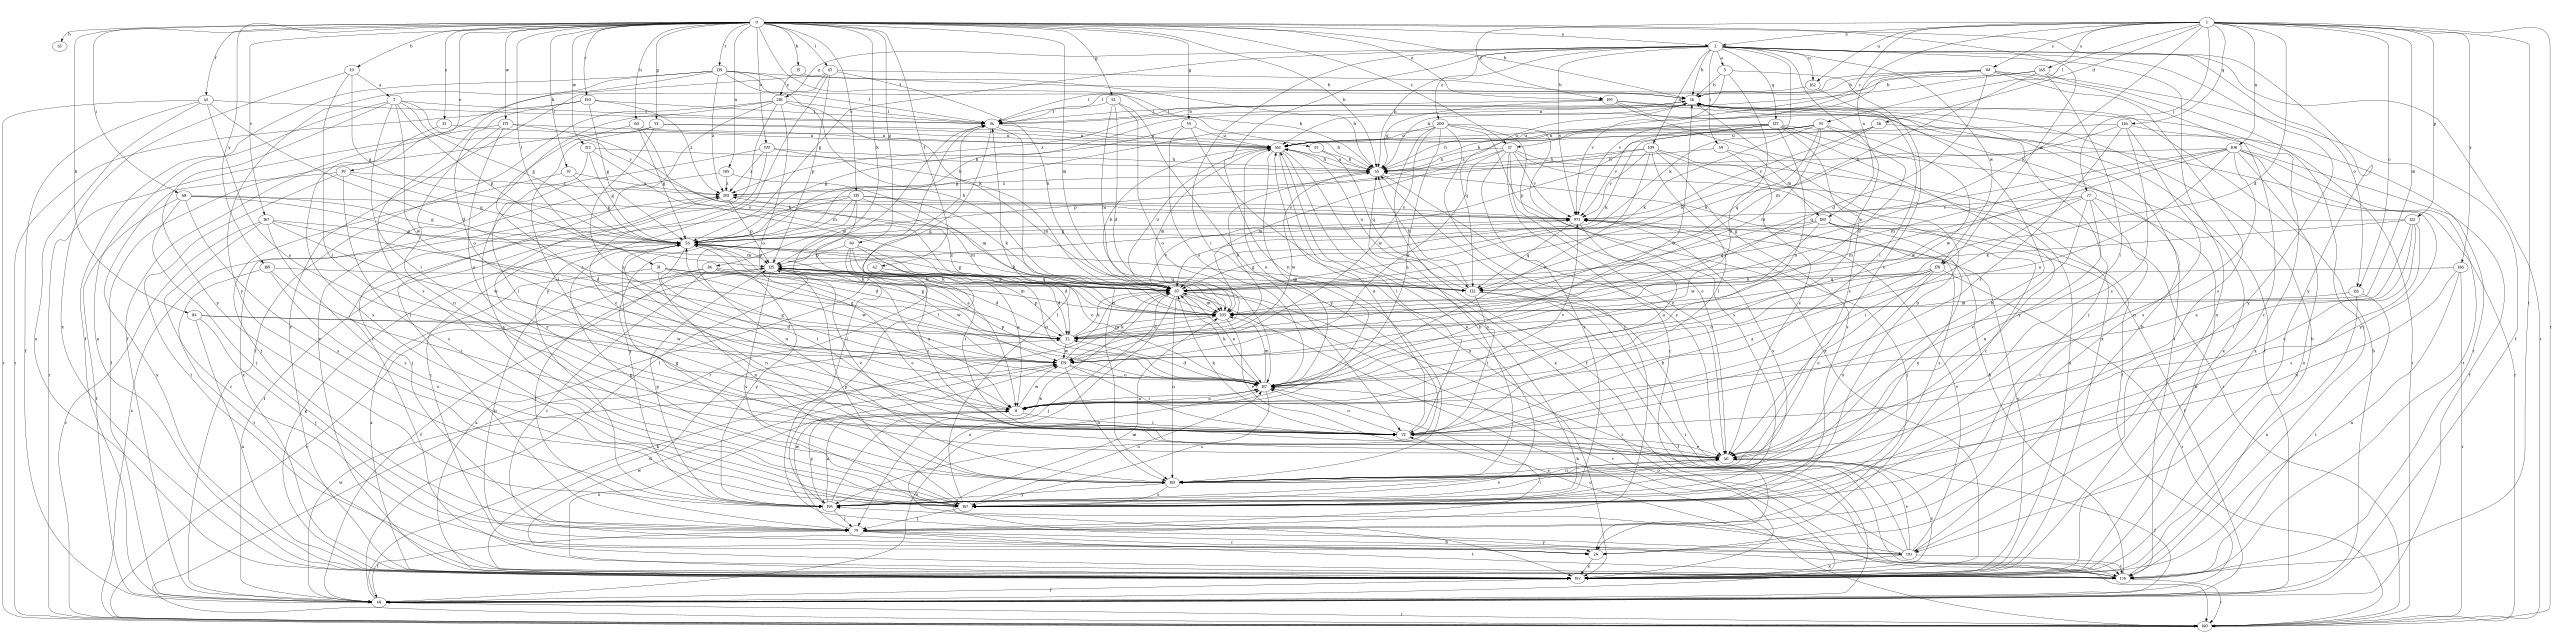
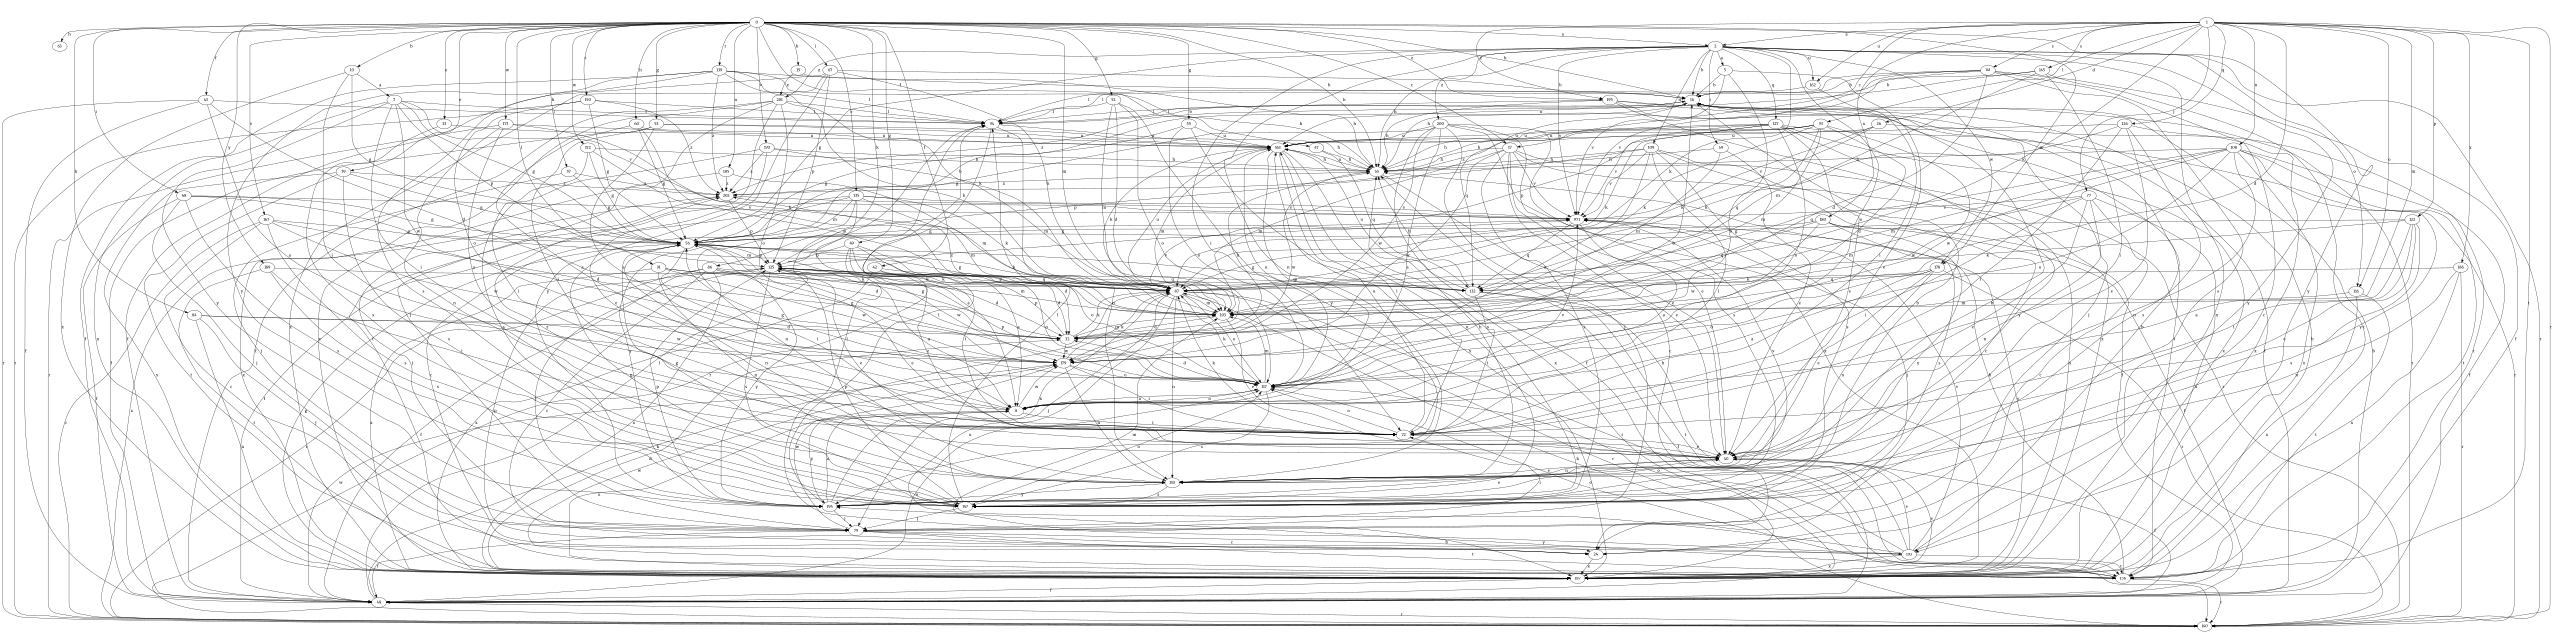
edge "195" -> "65": label "g" -> "h"
edge "69" -> "180": now "69" -> "103"
edge "43" -> "187": now "86" -> "187"
